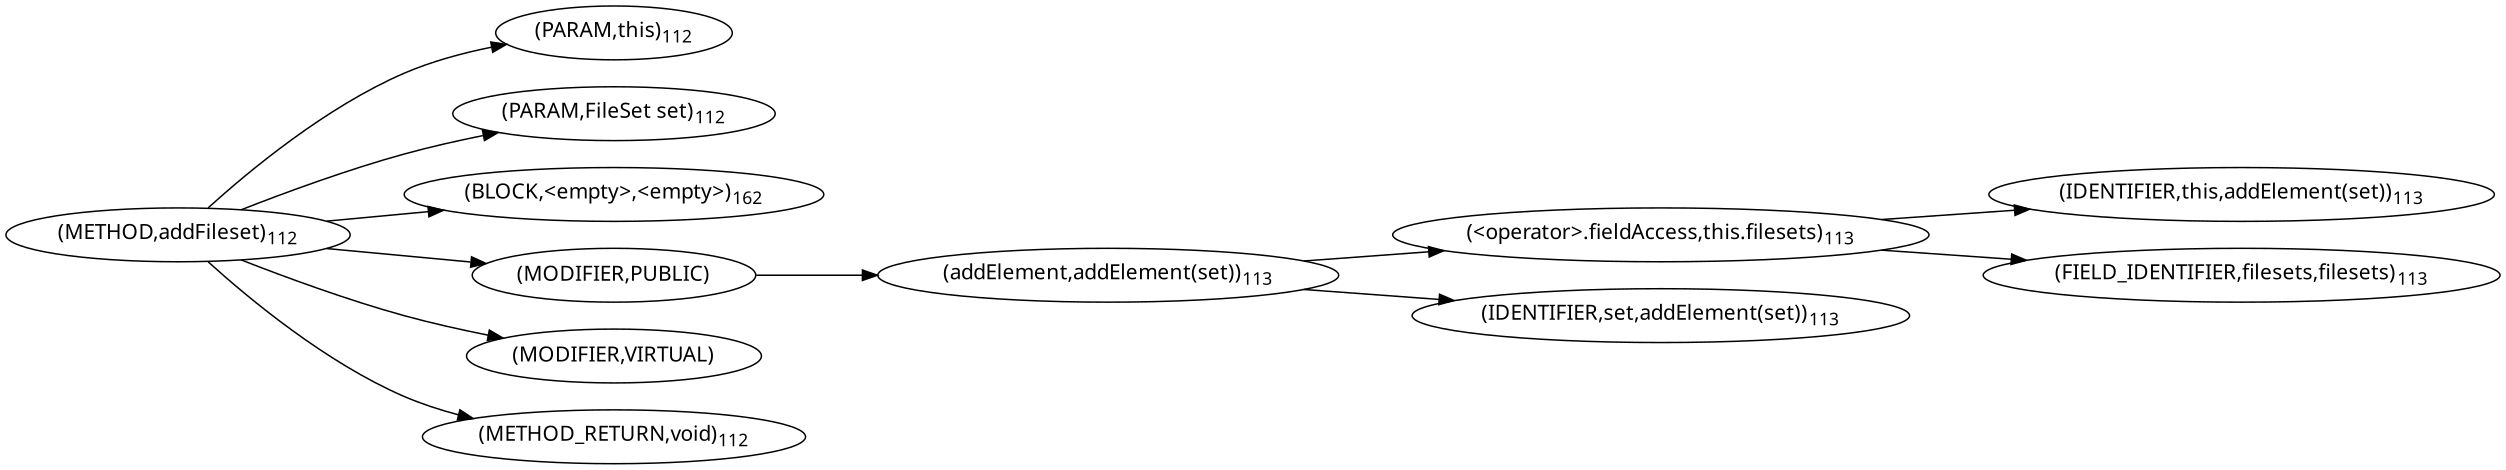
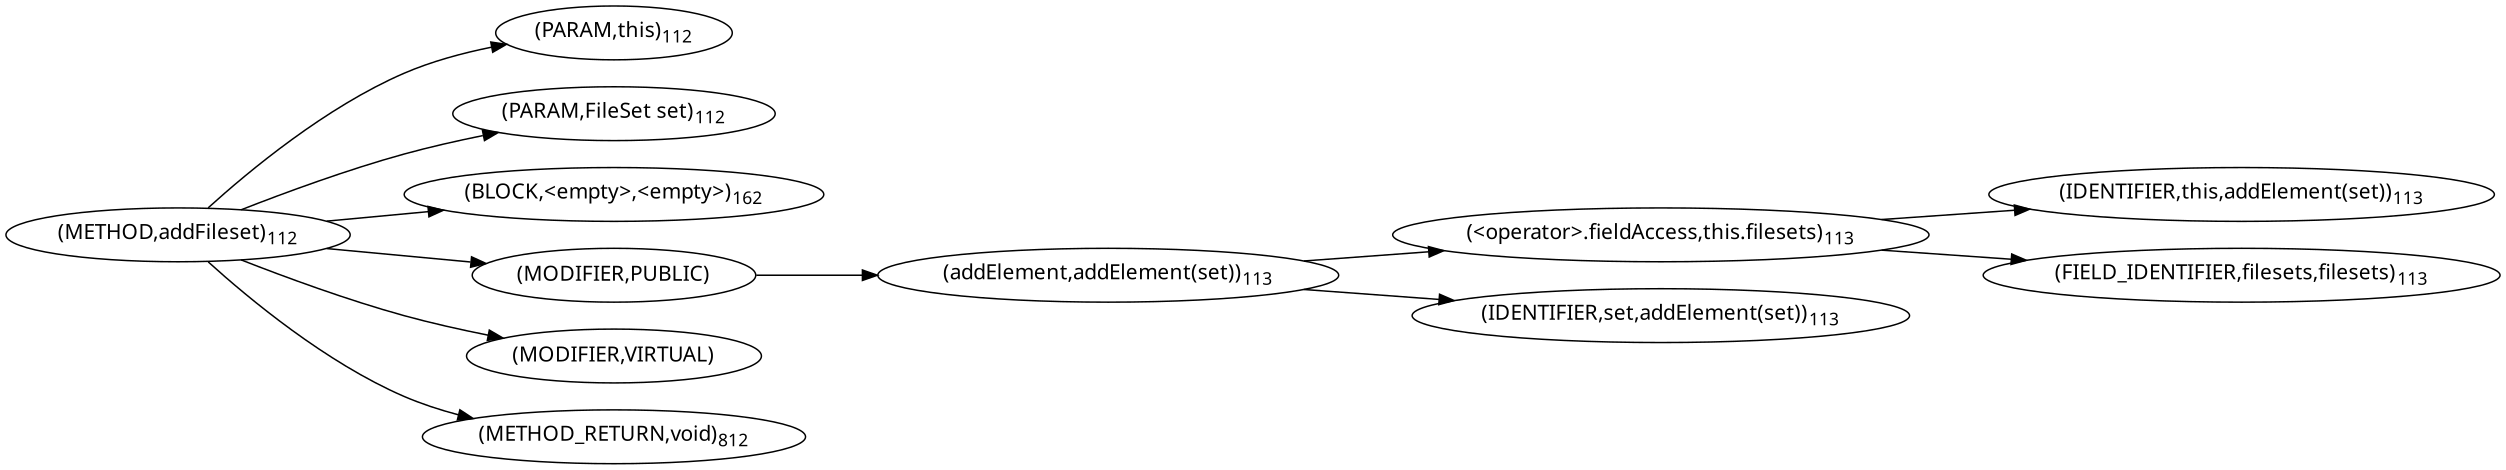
node "(METHOD_RETURN,void)": text "112" -> "812"
